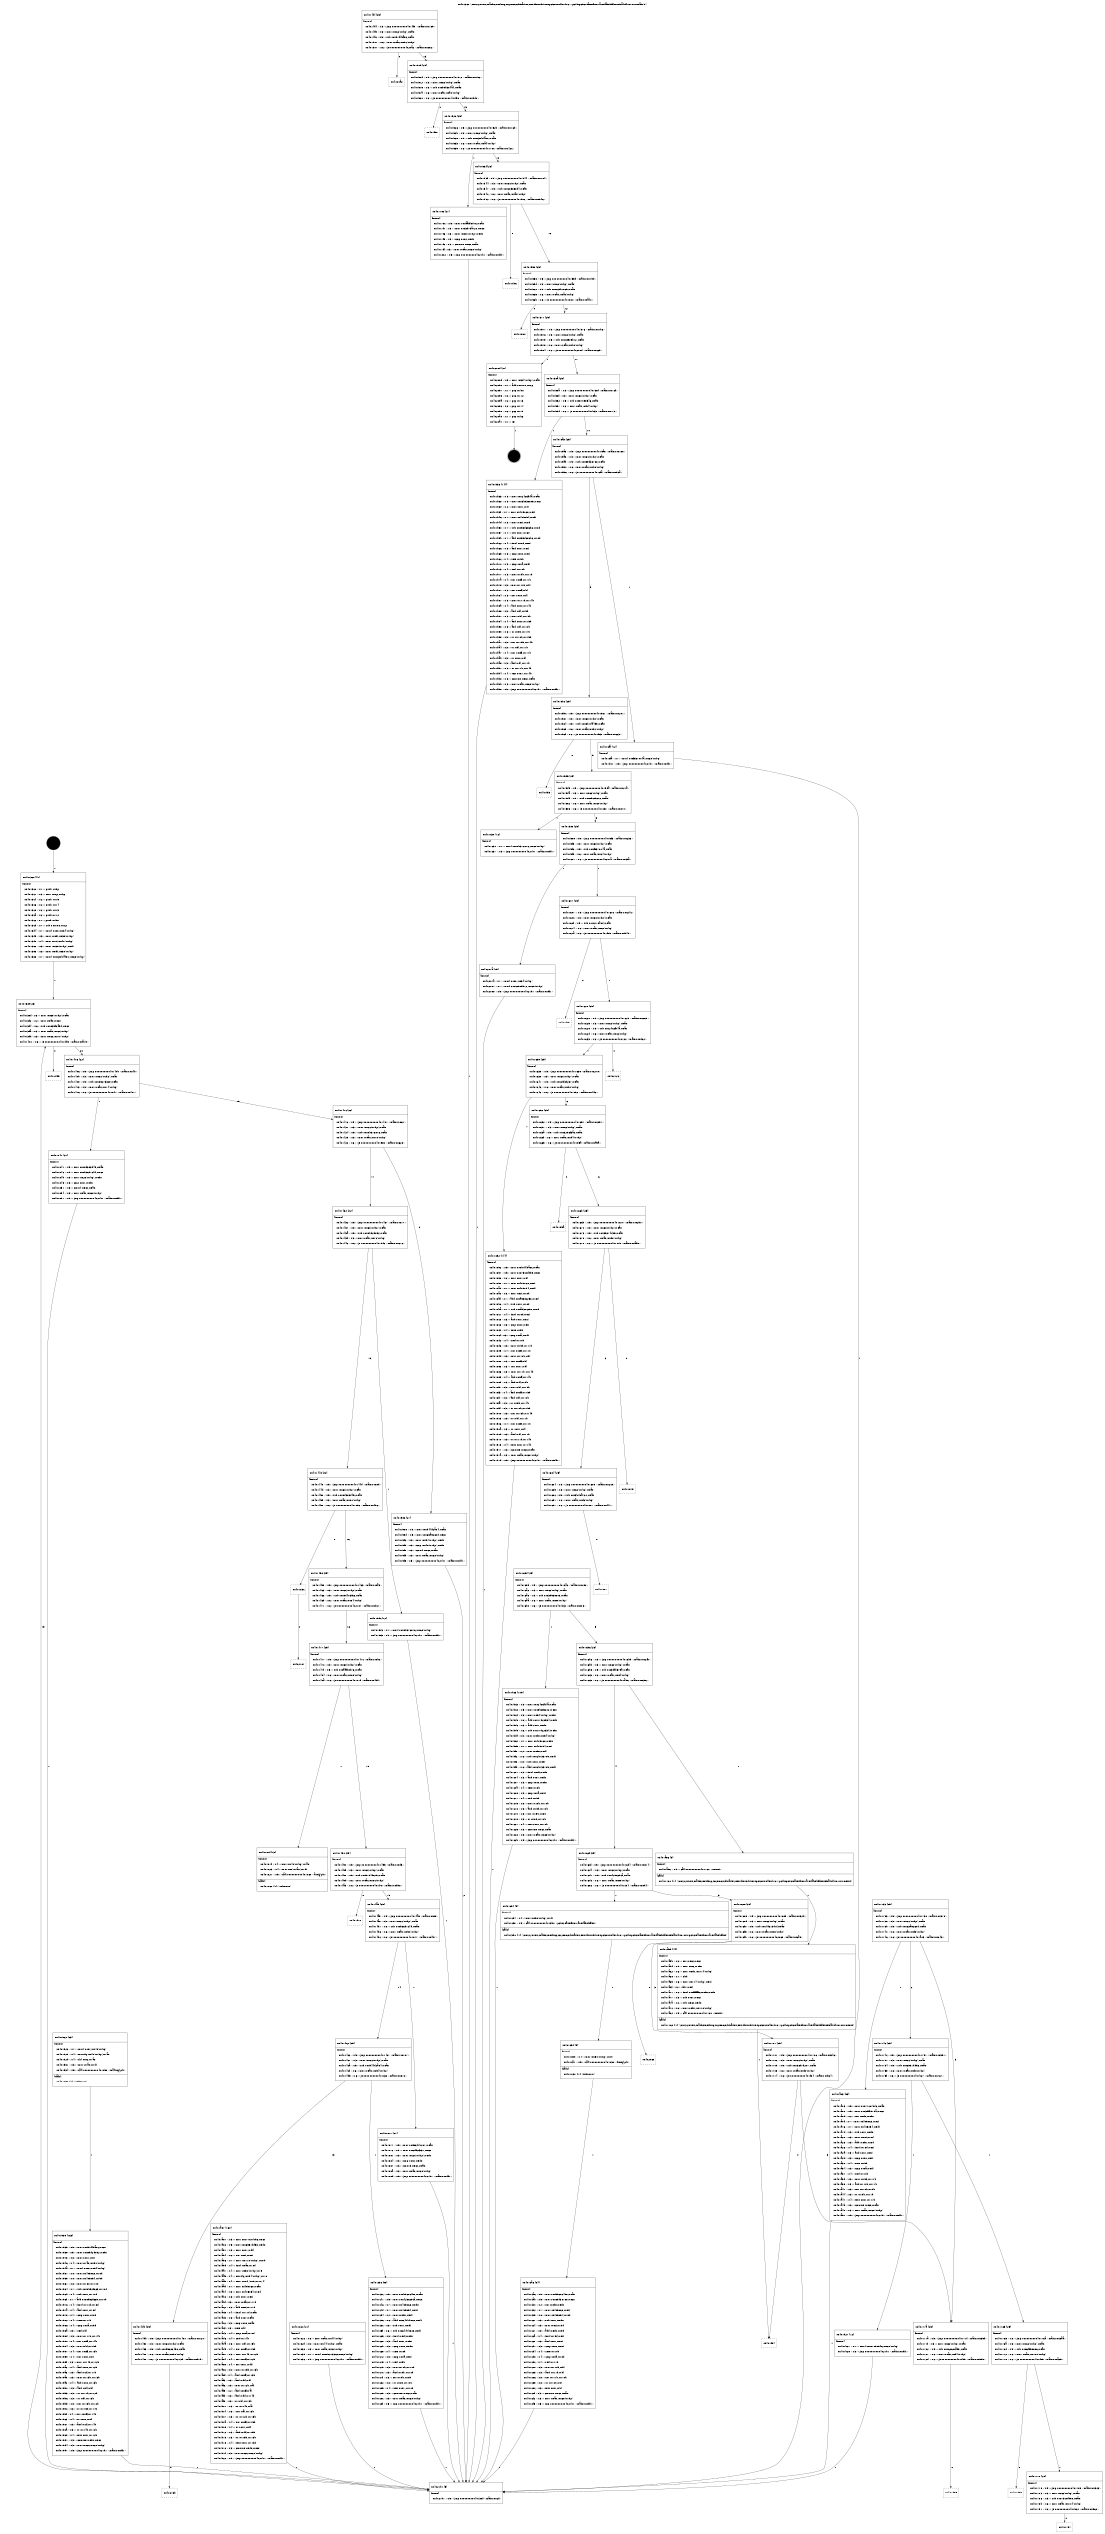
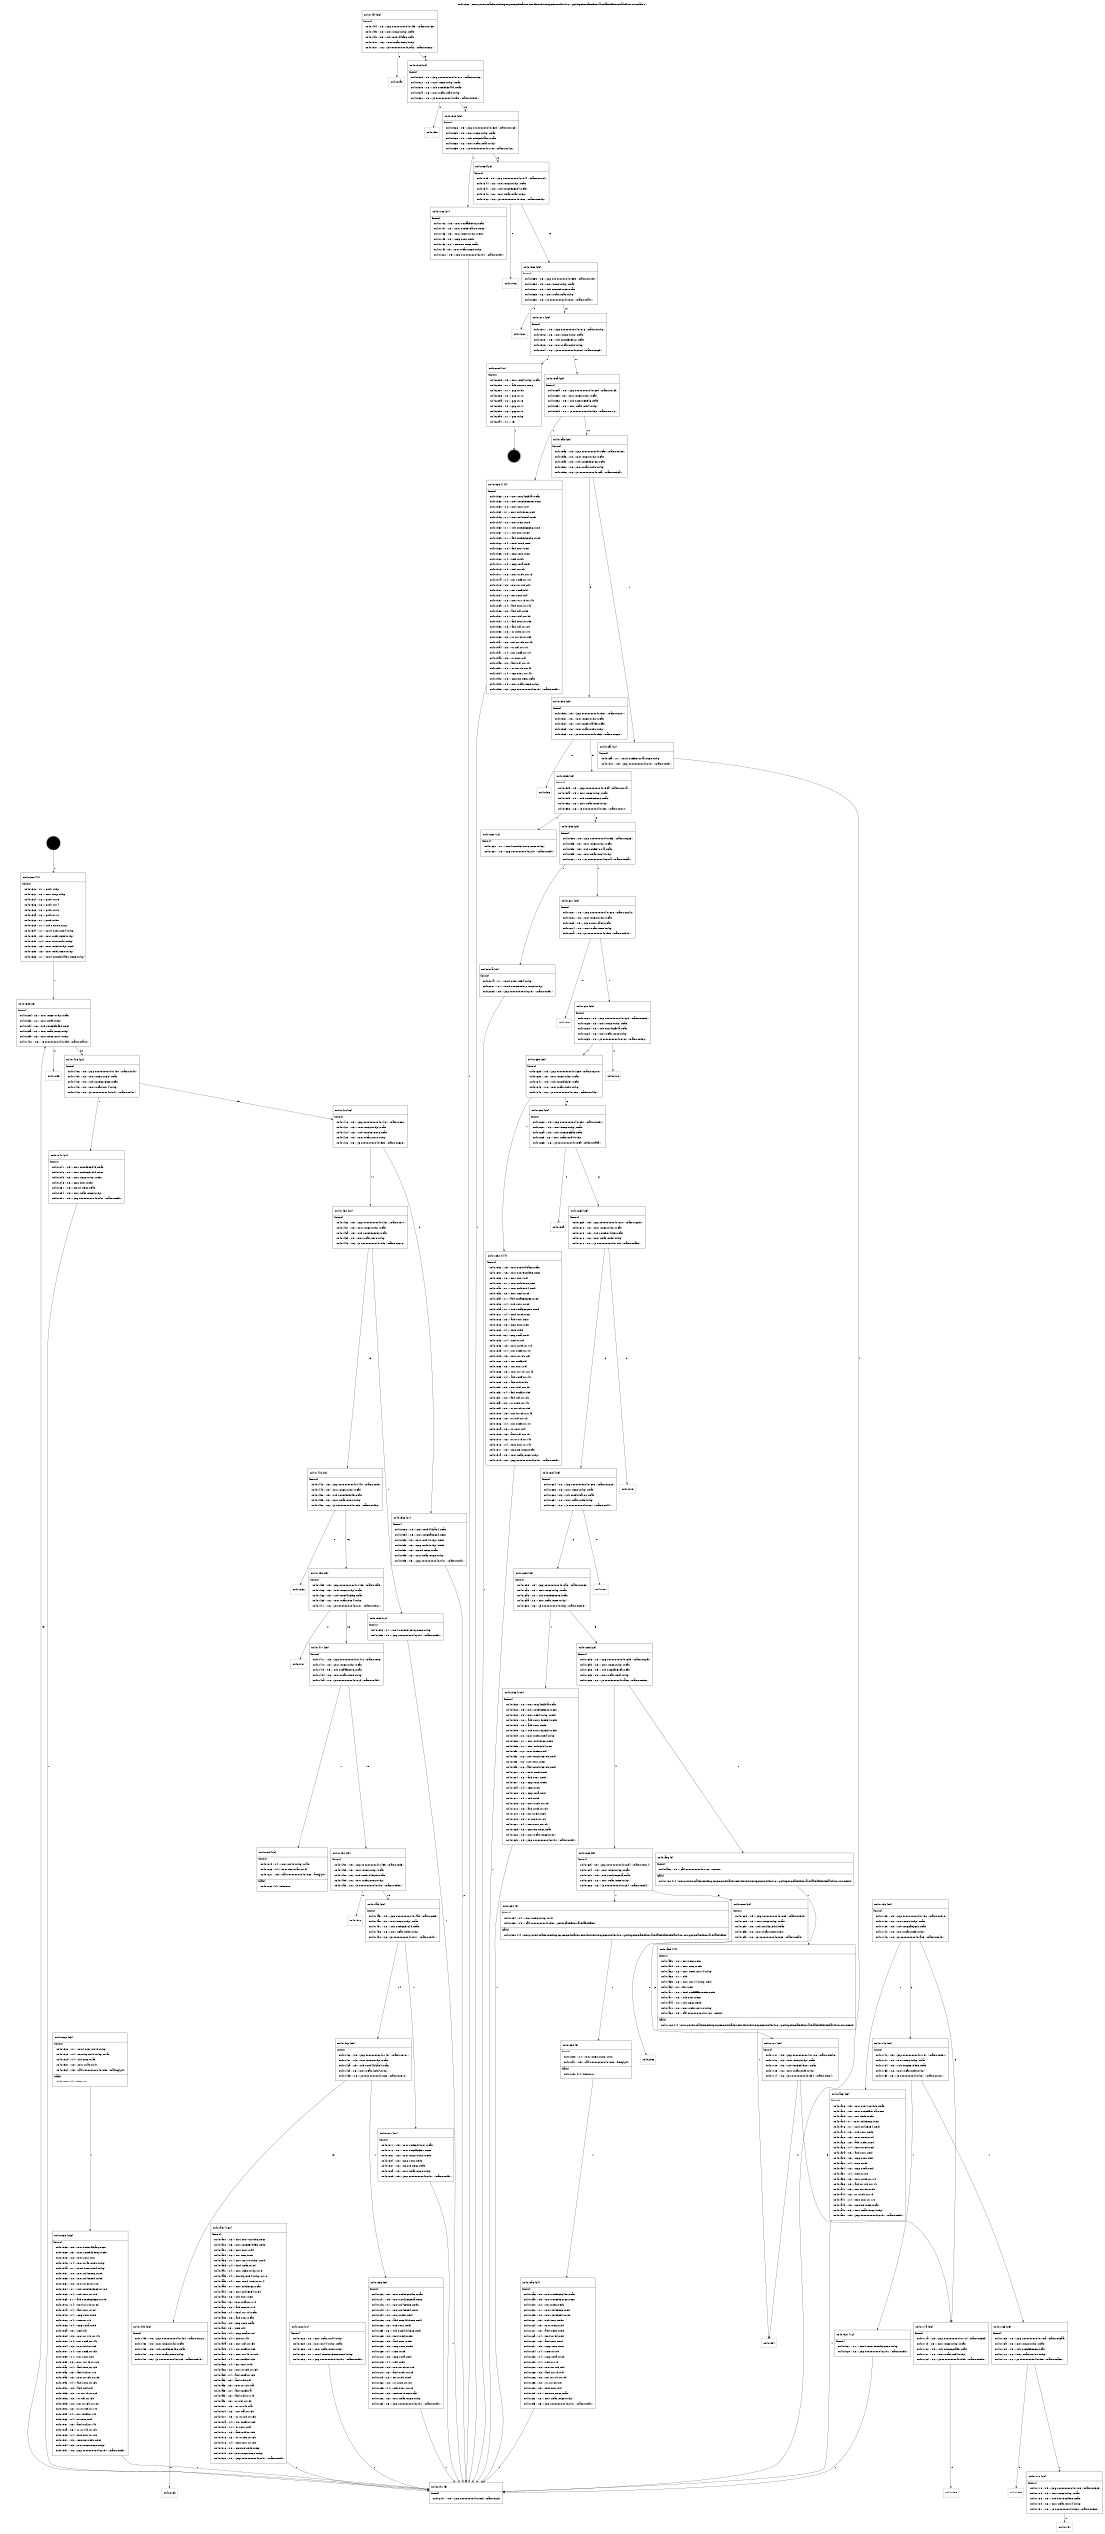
edge "0x401684 [25]" -> "0x40169d [25]": added, label "6"
edge "0x40185c" -> "0x402187": now "0x40145e [25]" -> "0x402187"
